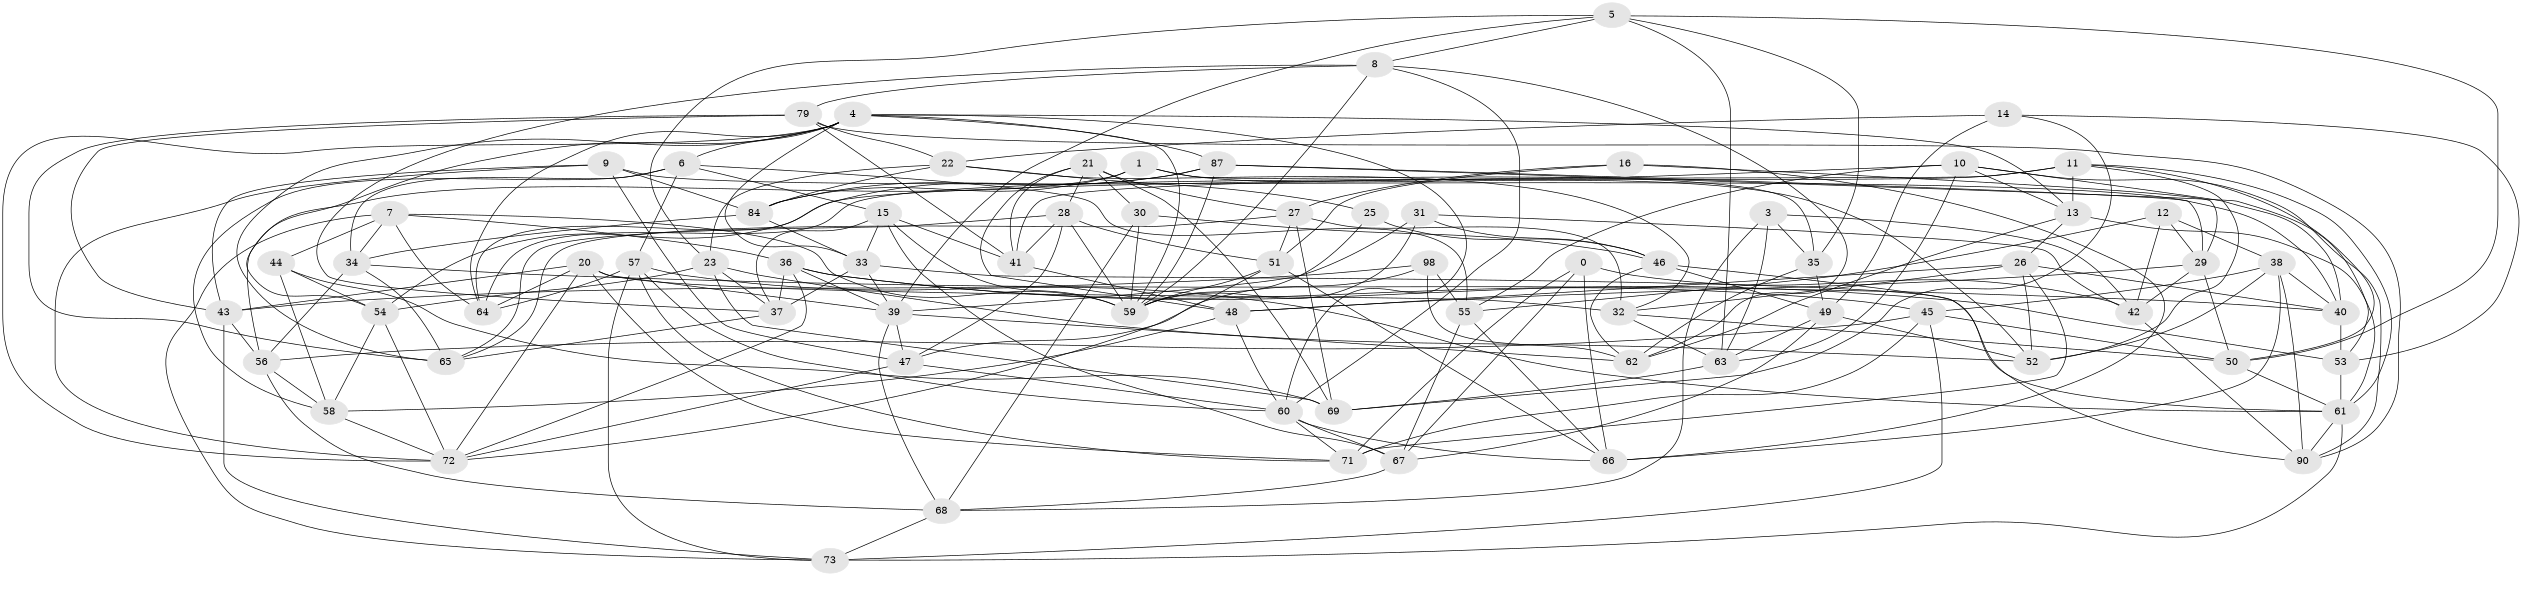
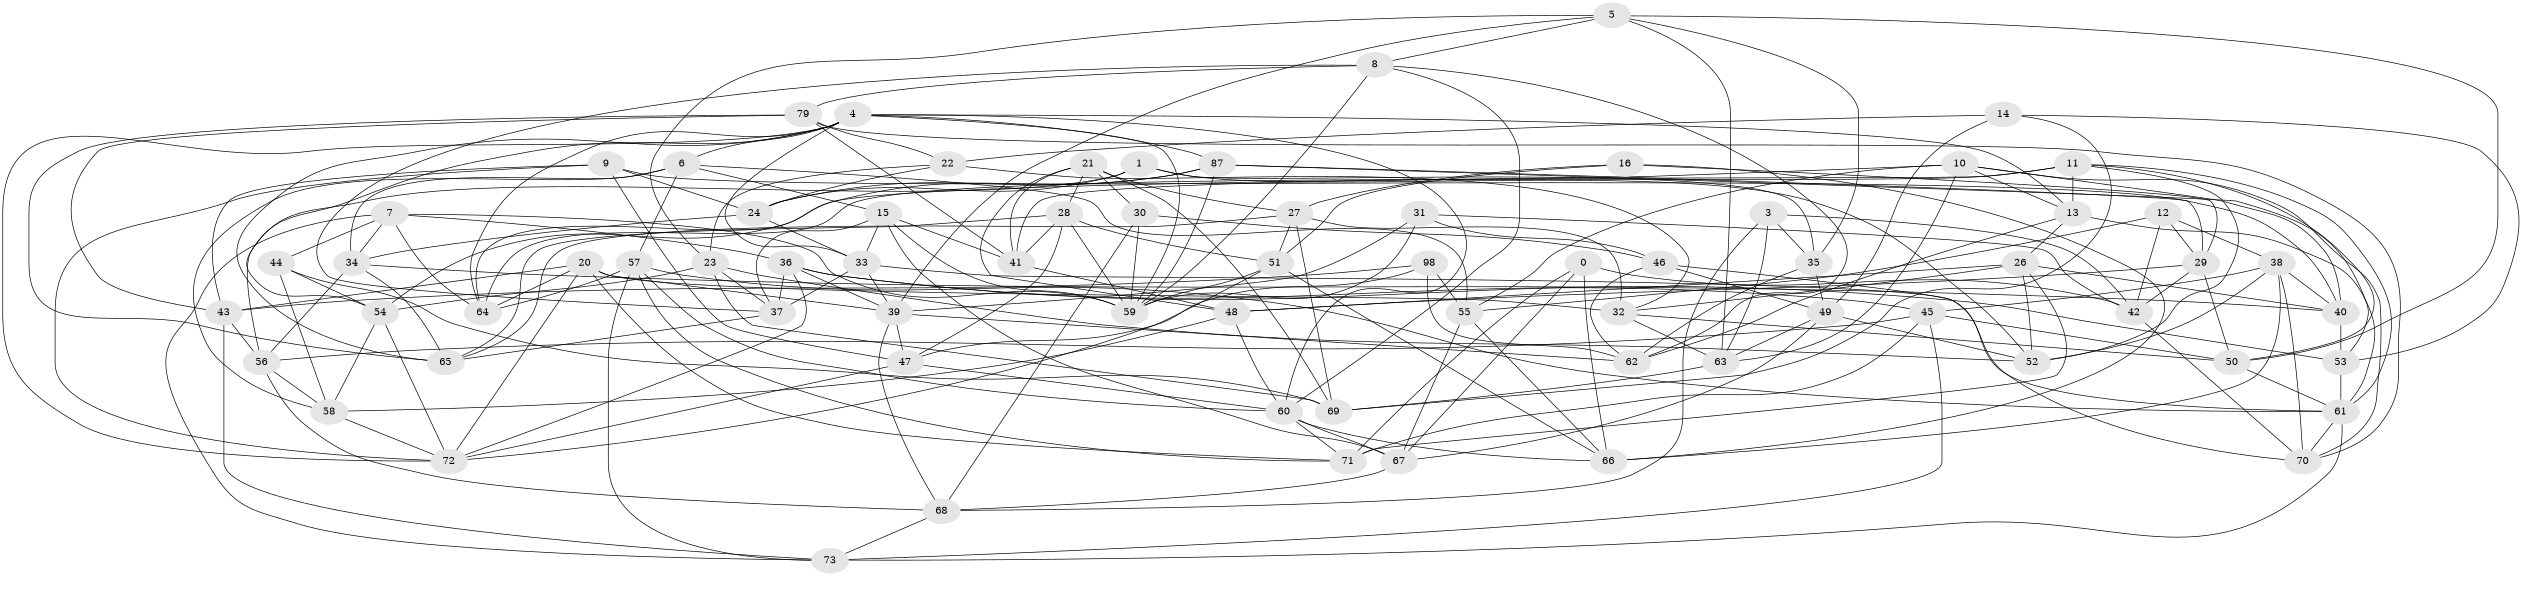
node "84": label "84" -> "24"
node "25": removed
node "90": label "90" -> "70"
